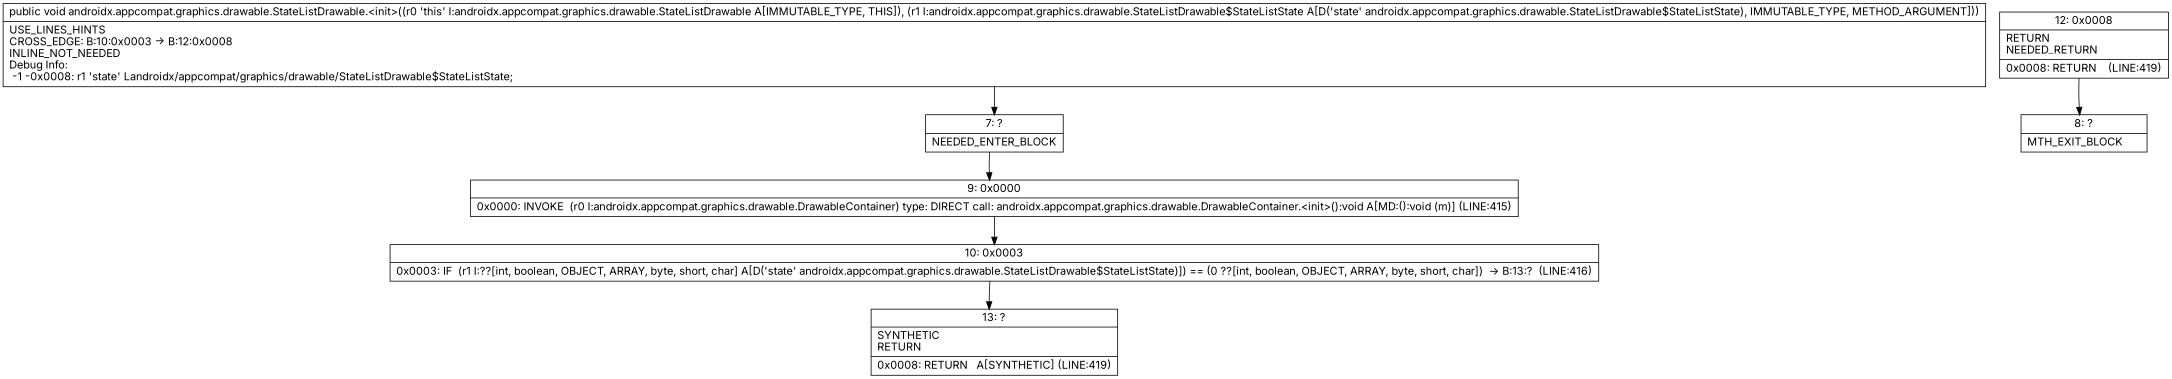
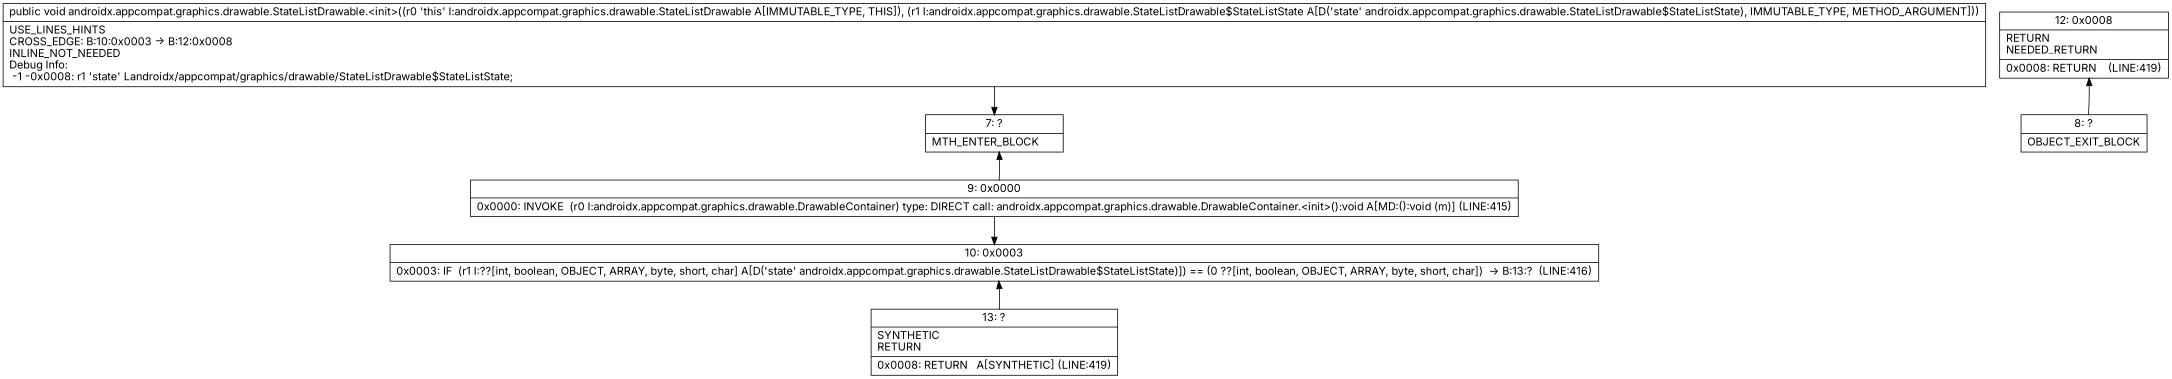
edge "12: 0x0008" -> "8: ?": reversed
node "7: ?": text "NEEDED_ENTER_BLOCK" -> "MTH_ENTER_BLOCK"
node "8: ?": text "MTH_EXIT_BLOCK" -> "OBJECT_EXIT_BLOCK"
edge "7: ?" -> "9: 0x0000": reversed
edge "10: 0x0003" -> "13: ?": reversed
